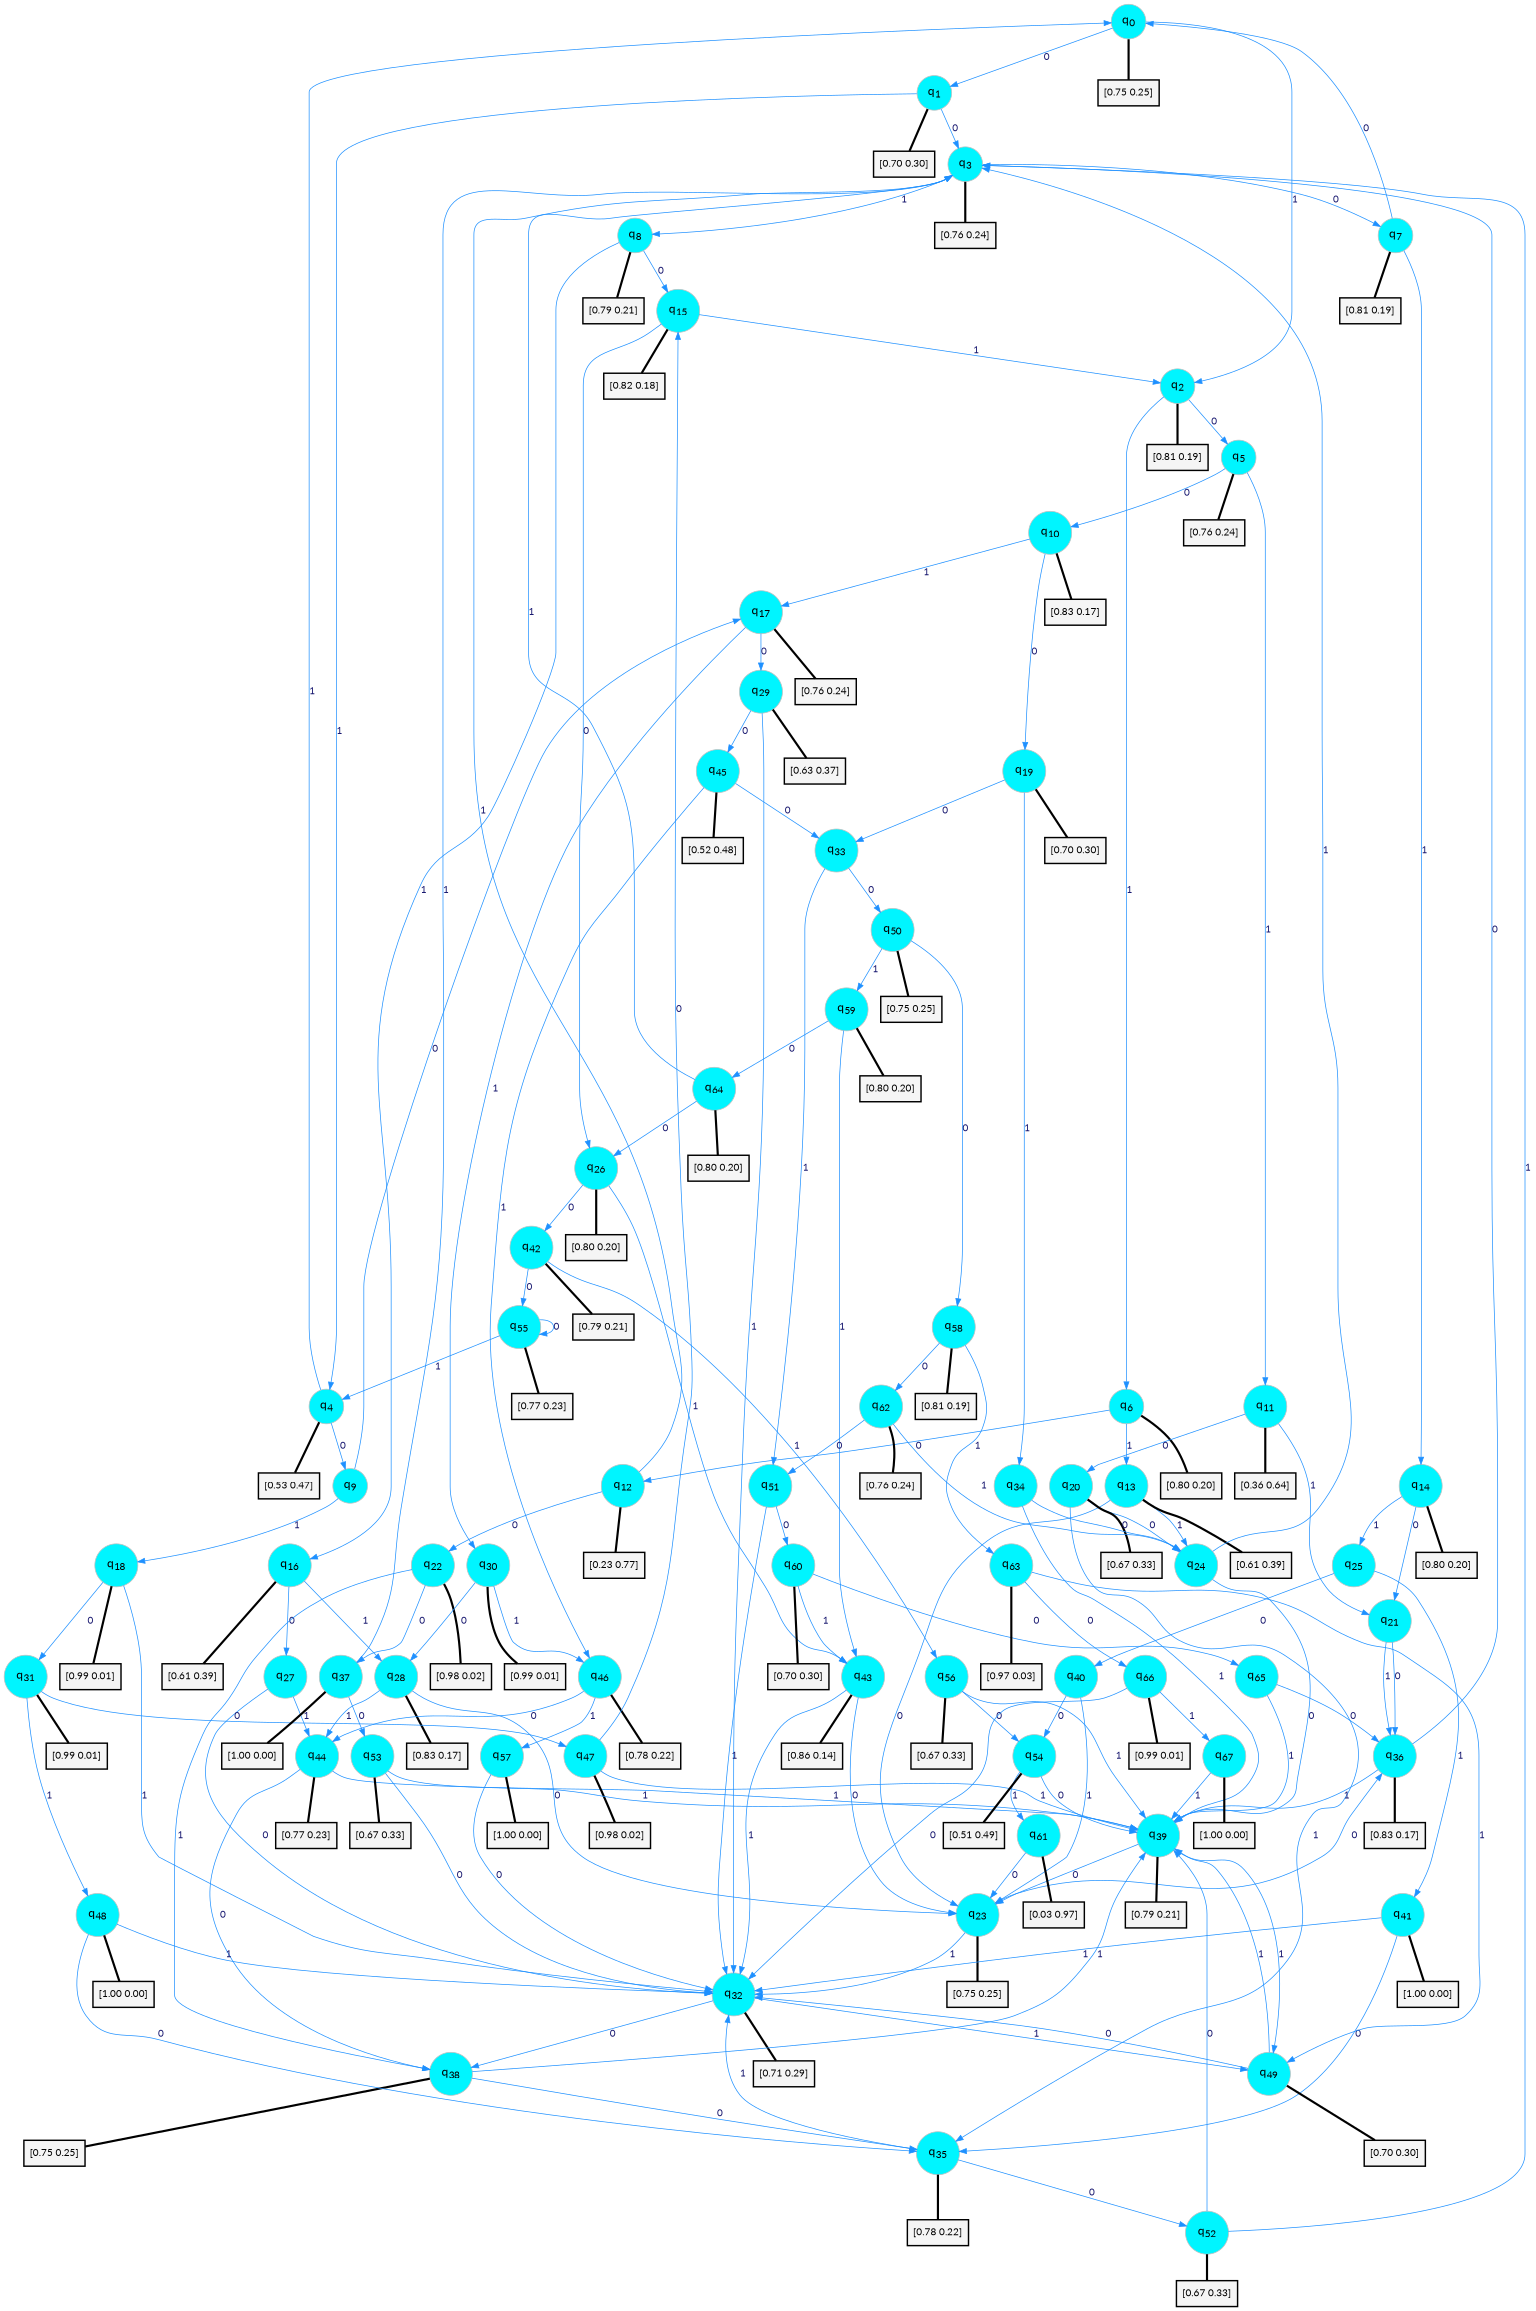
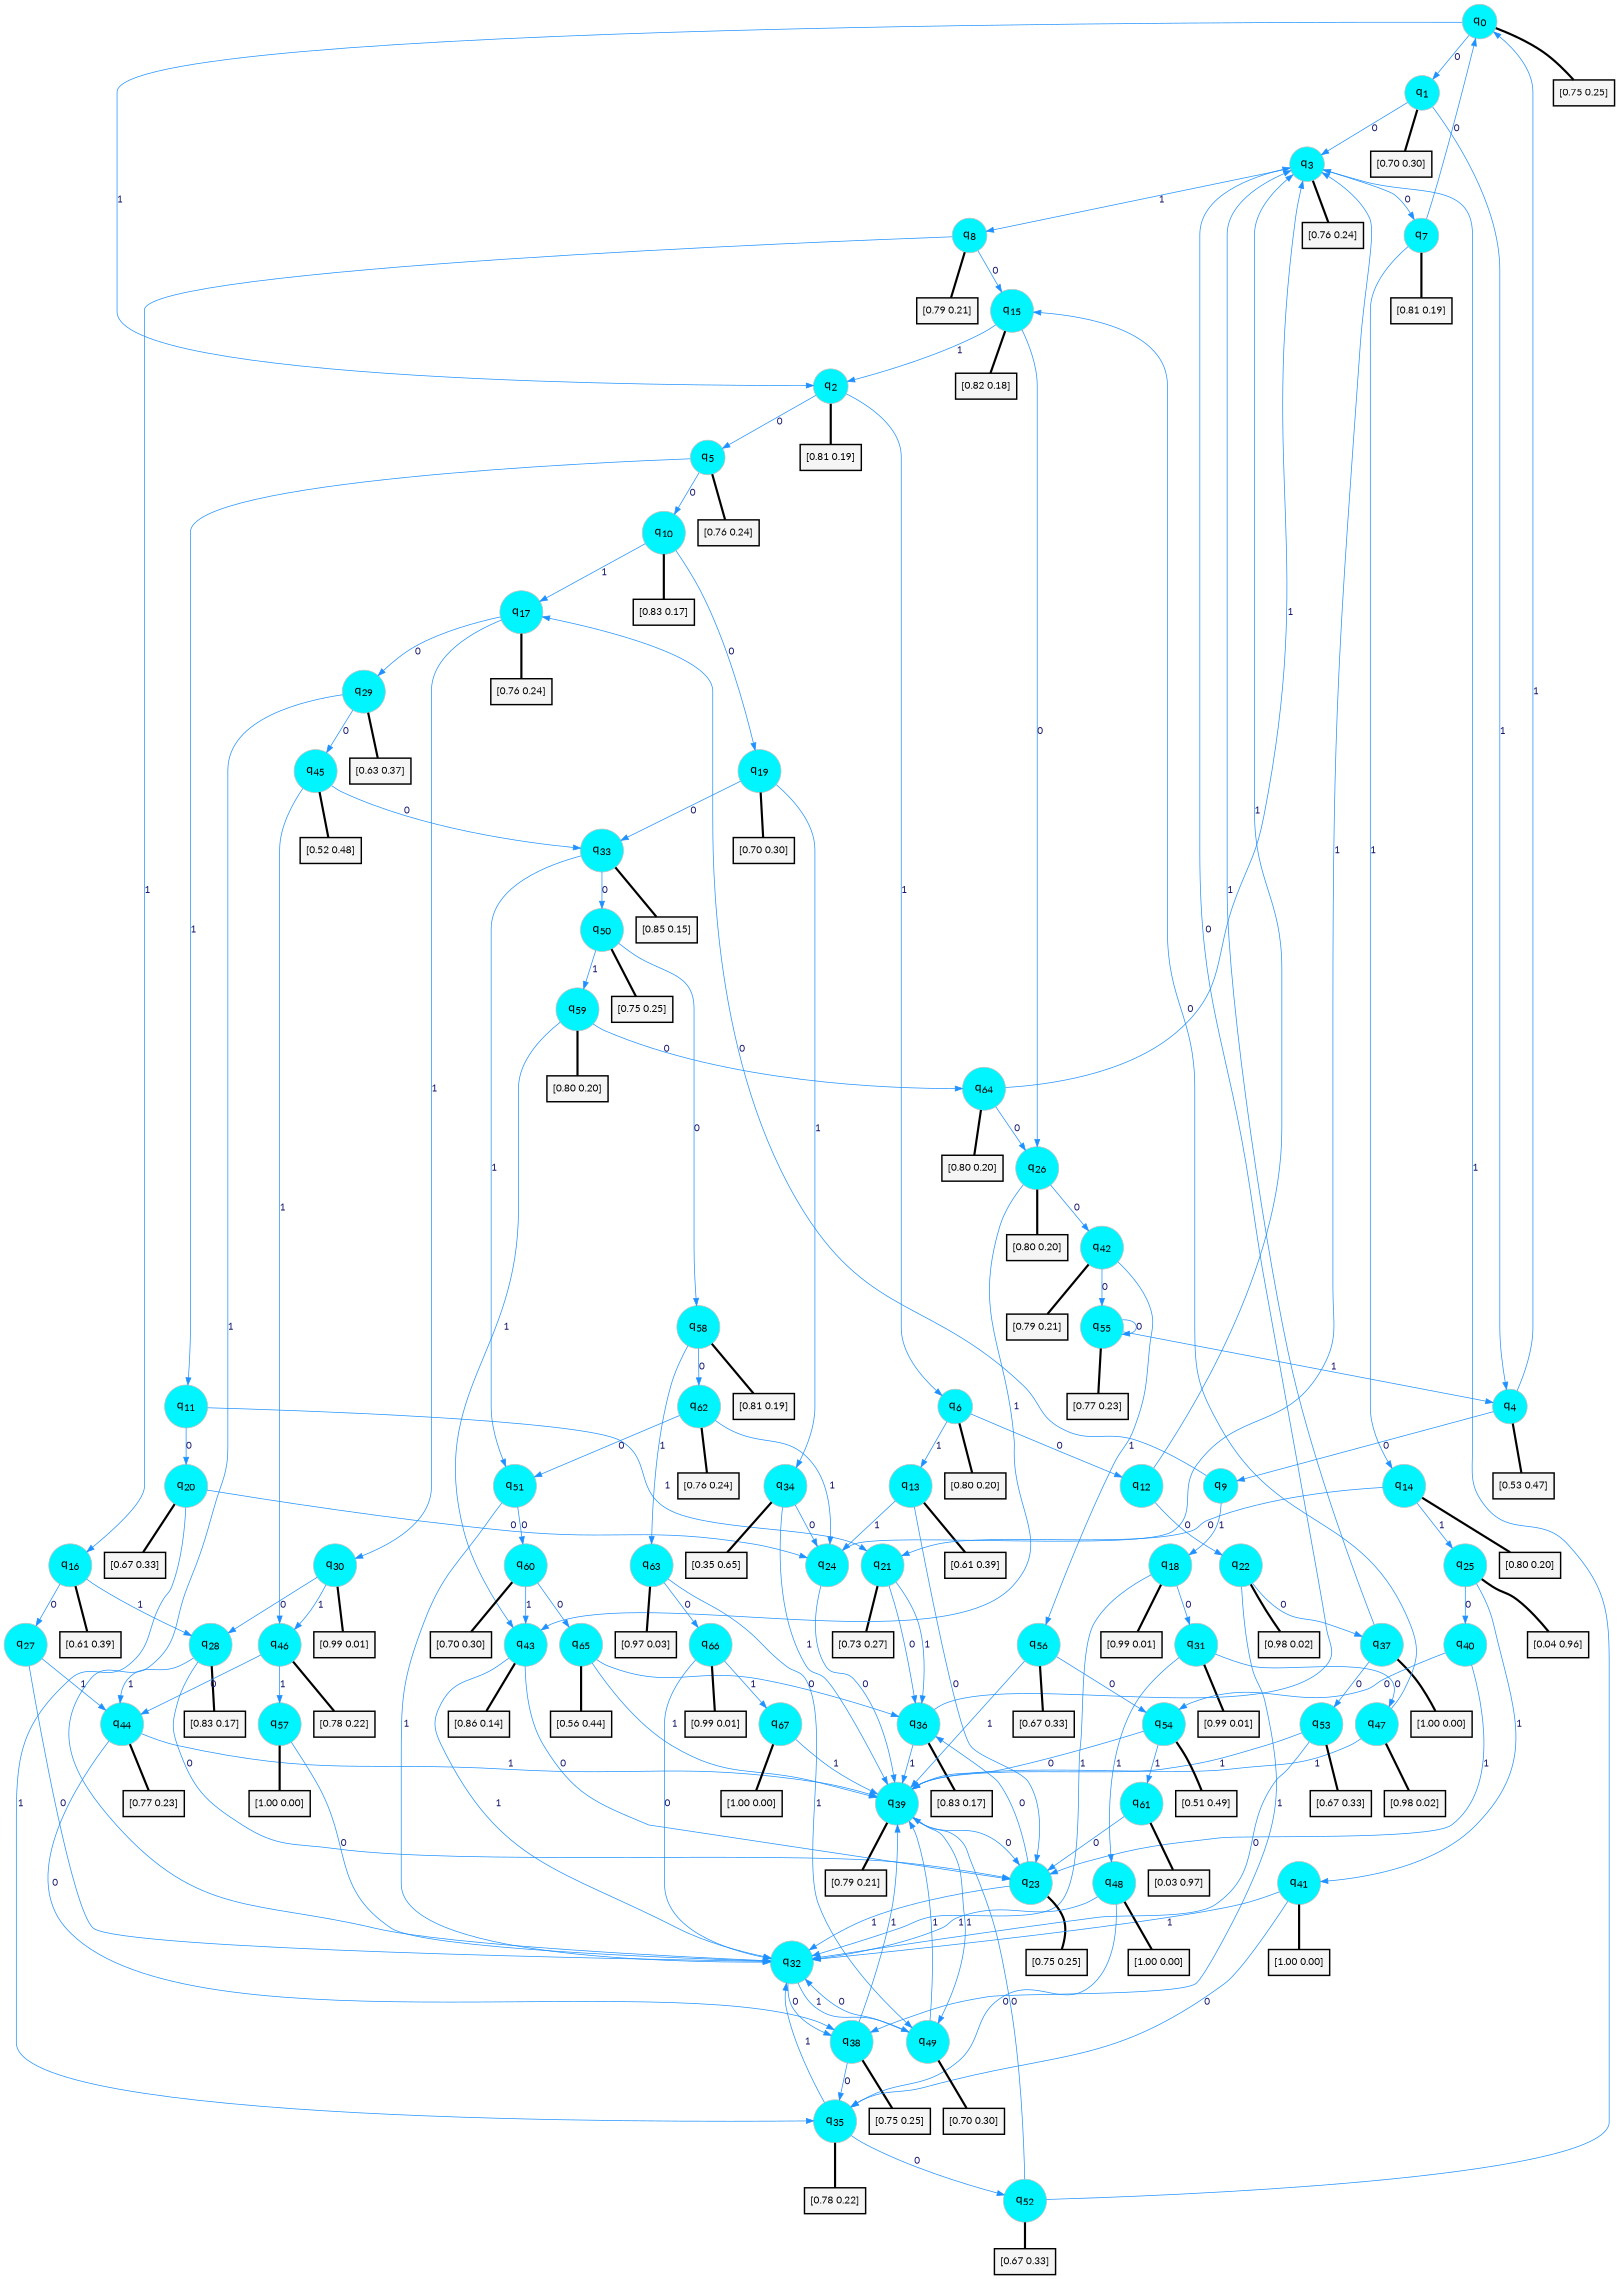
node "[0.85 0.15]": added
node "[0.36 0.64]": removed
node "[0.23 0.77]": removed
node "[0.35 0.65]": added
node "[0.73 0.27]": added
node "[0.04 0.96]": added
node "[0.56 0.44]": added
node "[0.71 0.29]": removed
